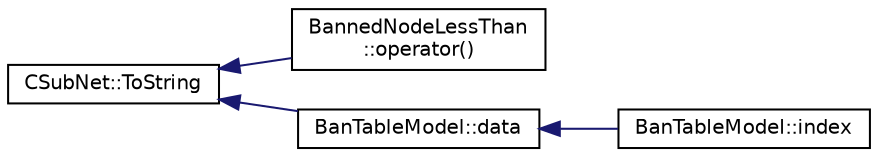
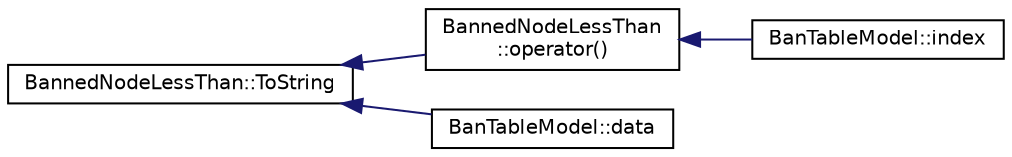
node "CSubNet::ToString": label "CSubNet::ToString" -> "BannedNodeLessThan::ToString"
edge "BanTableModel::index" -> "BanTableModel::data": now "BanTableModel::index" -> "BannedNodeLessThan ::operator()"
